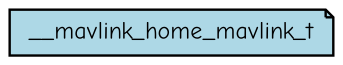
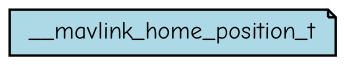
node "__mavlink_home_mavlink_t": label "__mavlink_home_mavlink_t" -> "__mavlink_home_position_t"
